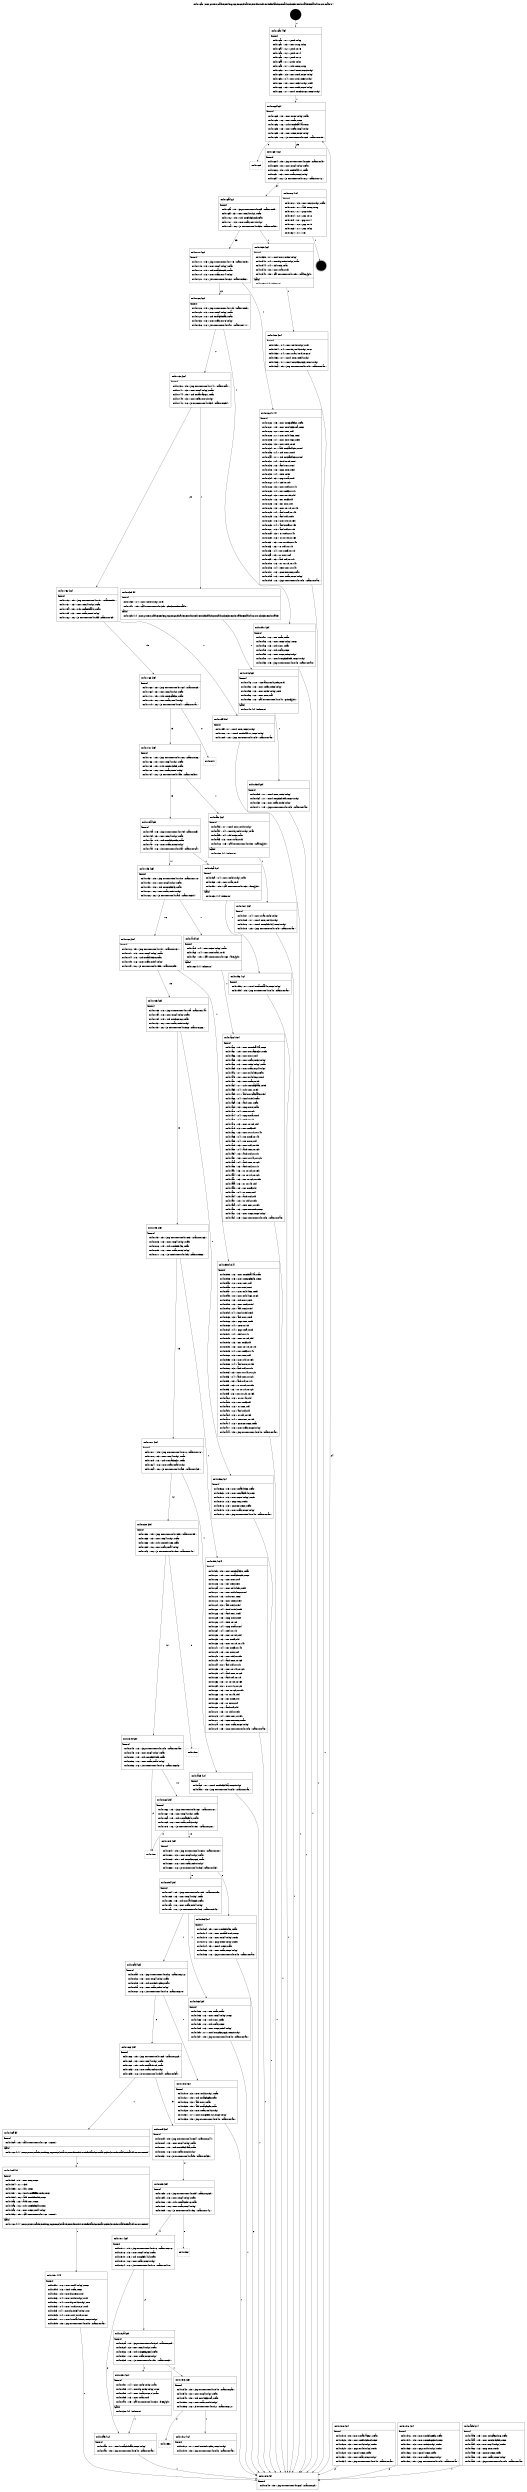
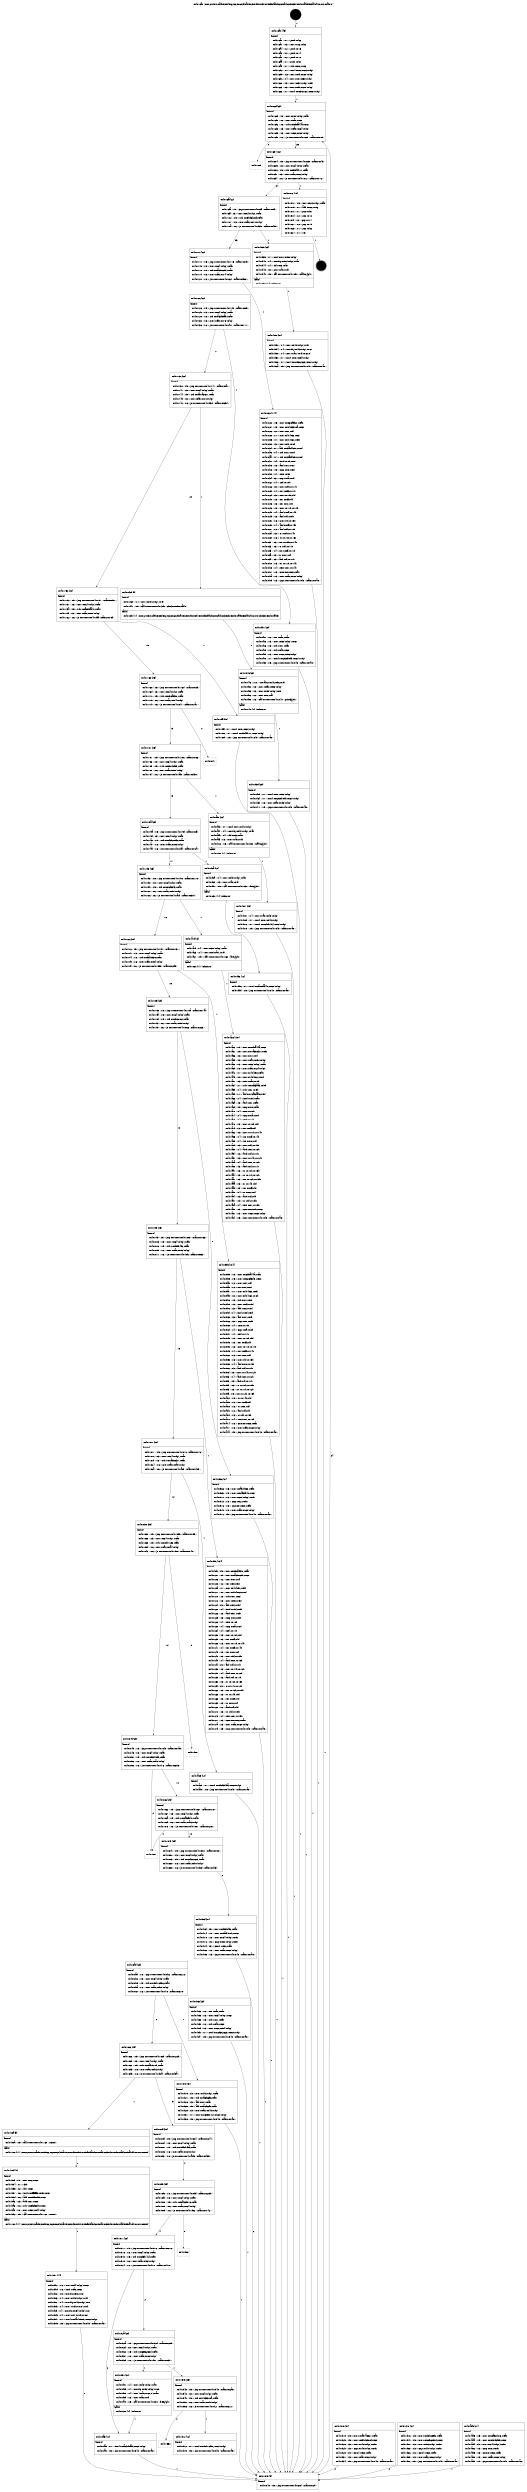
edge "0x4016e4 [22]" -> "0x401e12 [19]": added, label "1"
edge "0x401710 [22]" -> "0x401726 [22]": removed, label "22"
node "0x401894 [25]": removed
